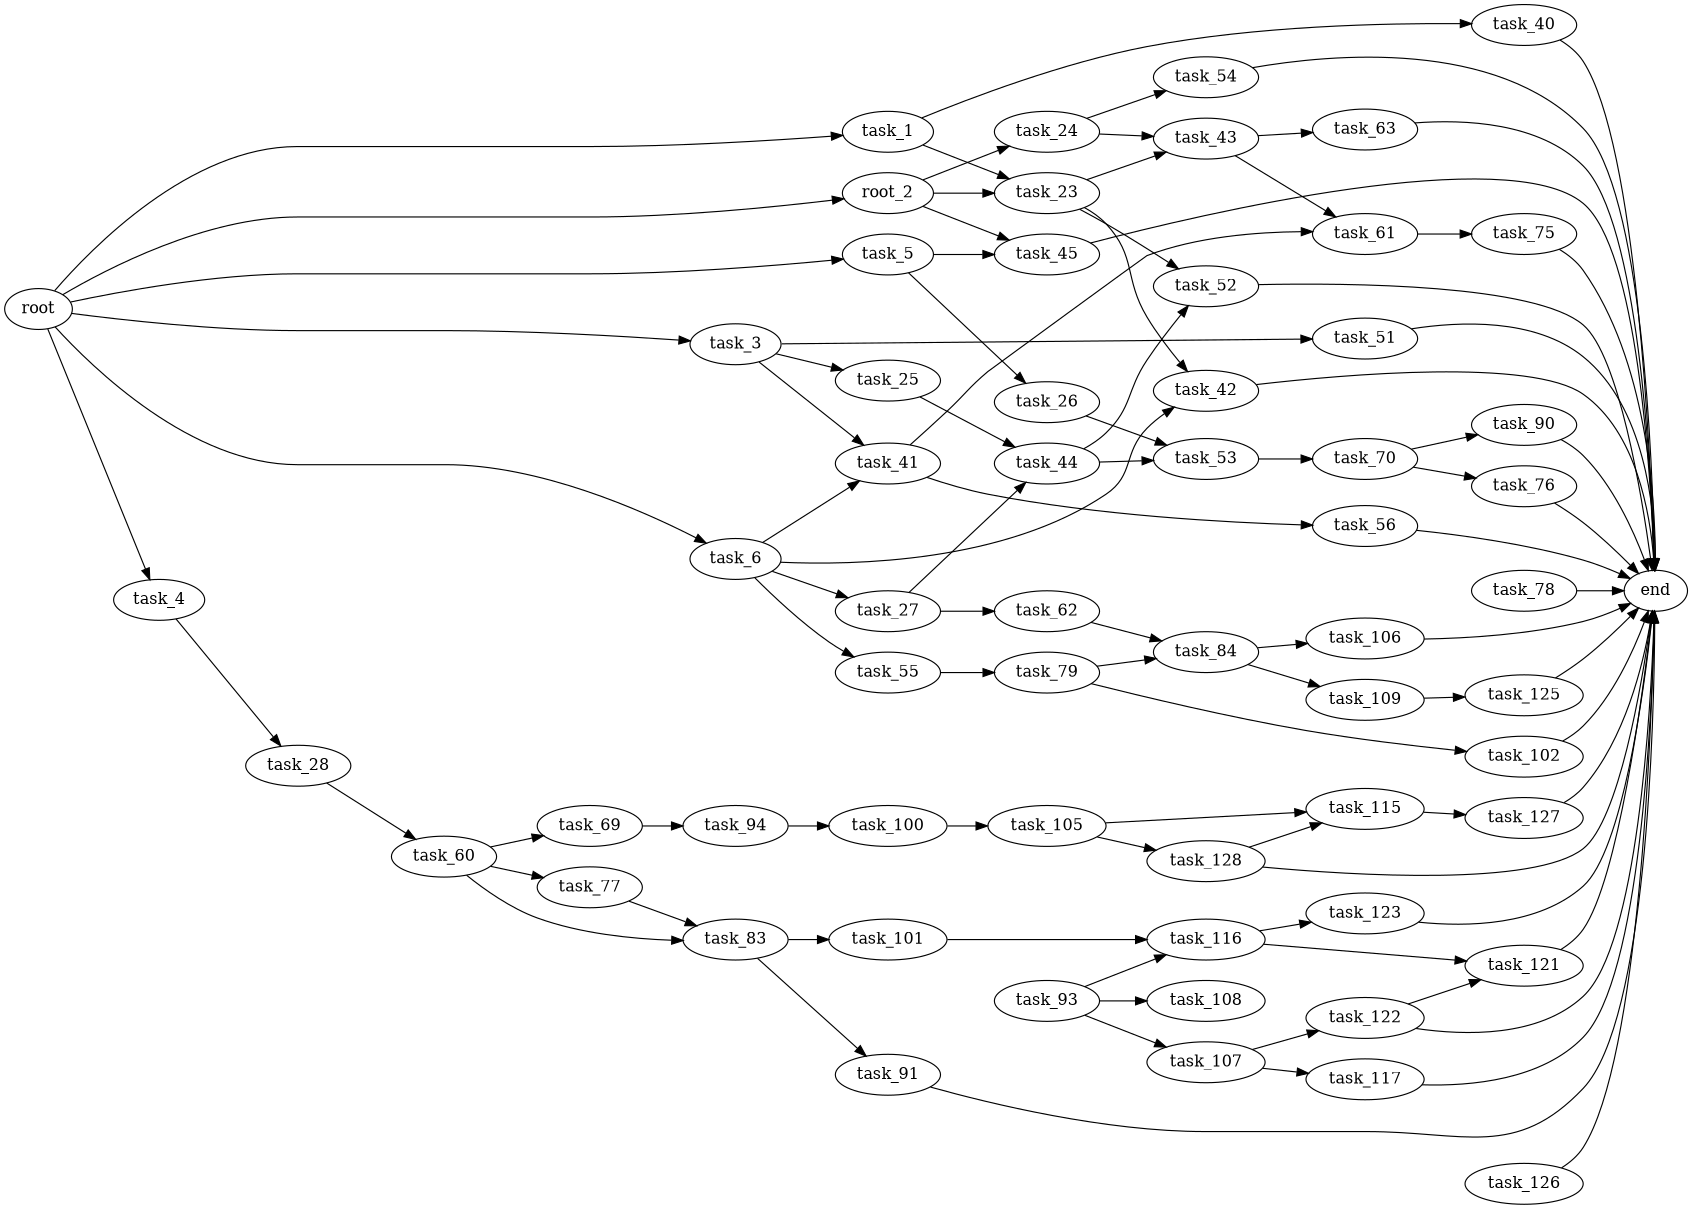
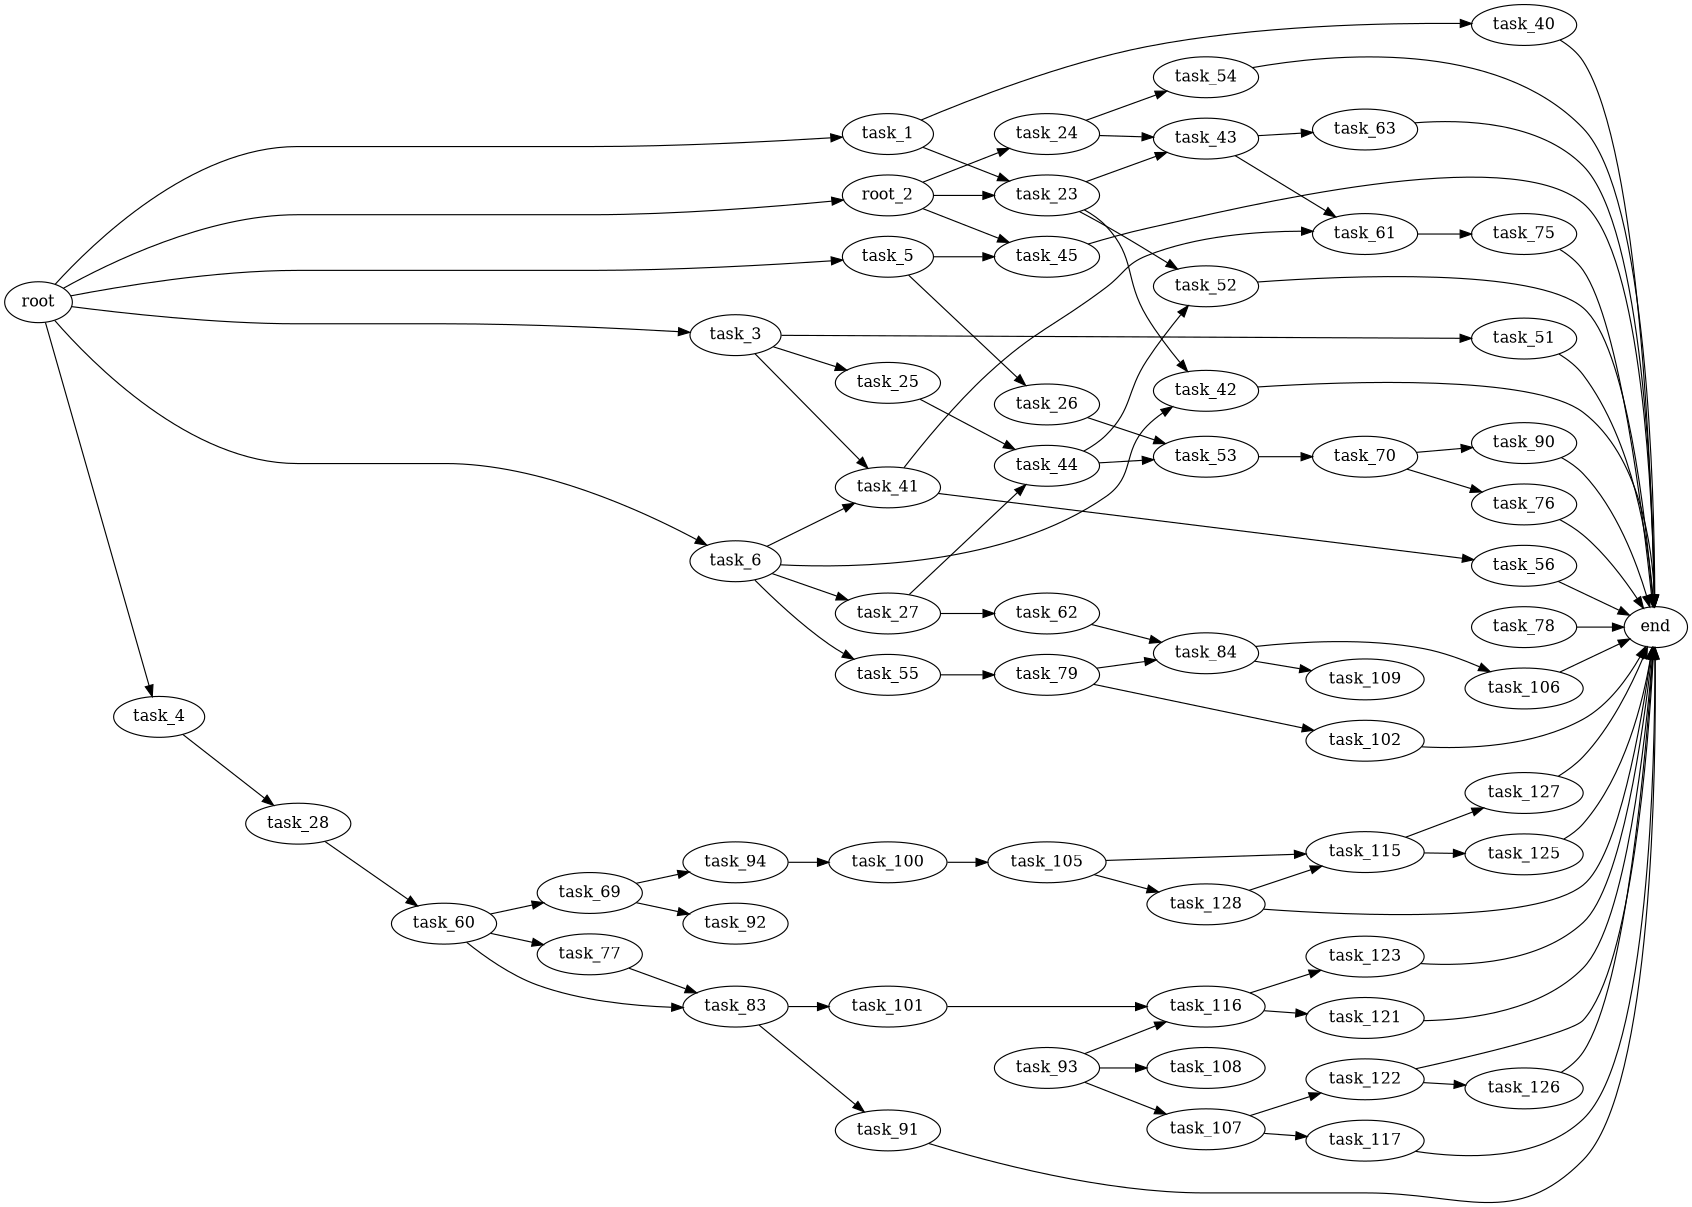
edge "task_109" -> "task_125": now "task_115" -> "task_125"
node "task_92": added
edge "task_122" -> "task_121": now "task_122" -> "task_126"
